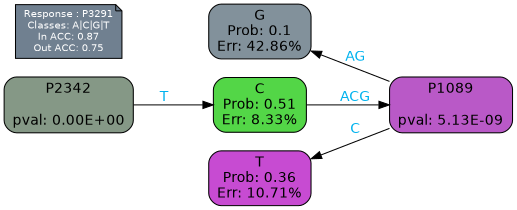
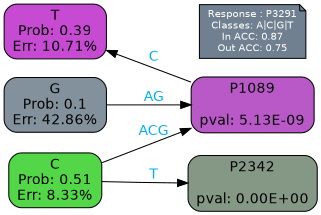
edge "P1089 pval: 5.13E-09" -> "G Prob: 0.1 Err: 42.86%": reversed
edge "P2342 pval: 0.00E+00" -> "C Prob: 0.51 Err: 8.33%": reversed
node "T Prob: 0.36 Err: 10.71%": label "T Prob: 0.36 Err: 10.71%" -> "T Prob: 0.39 Err: 10.71%"
